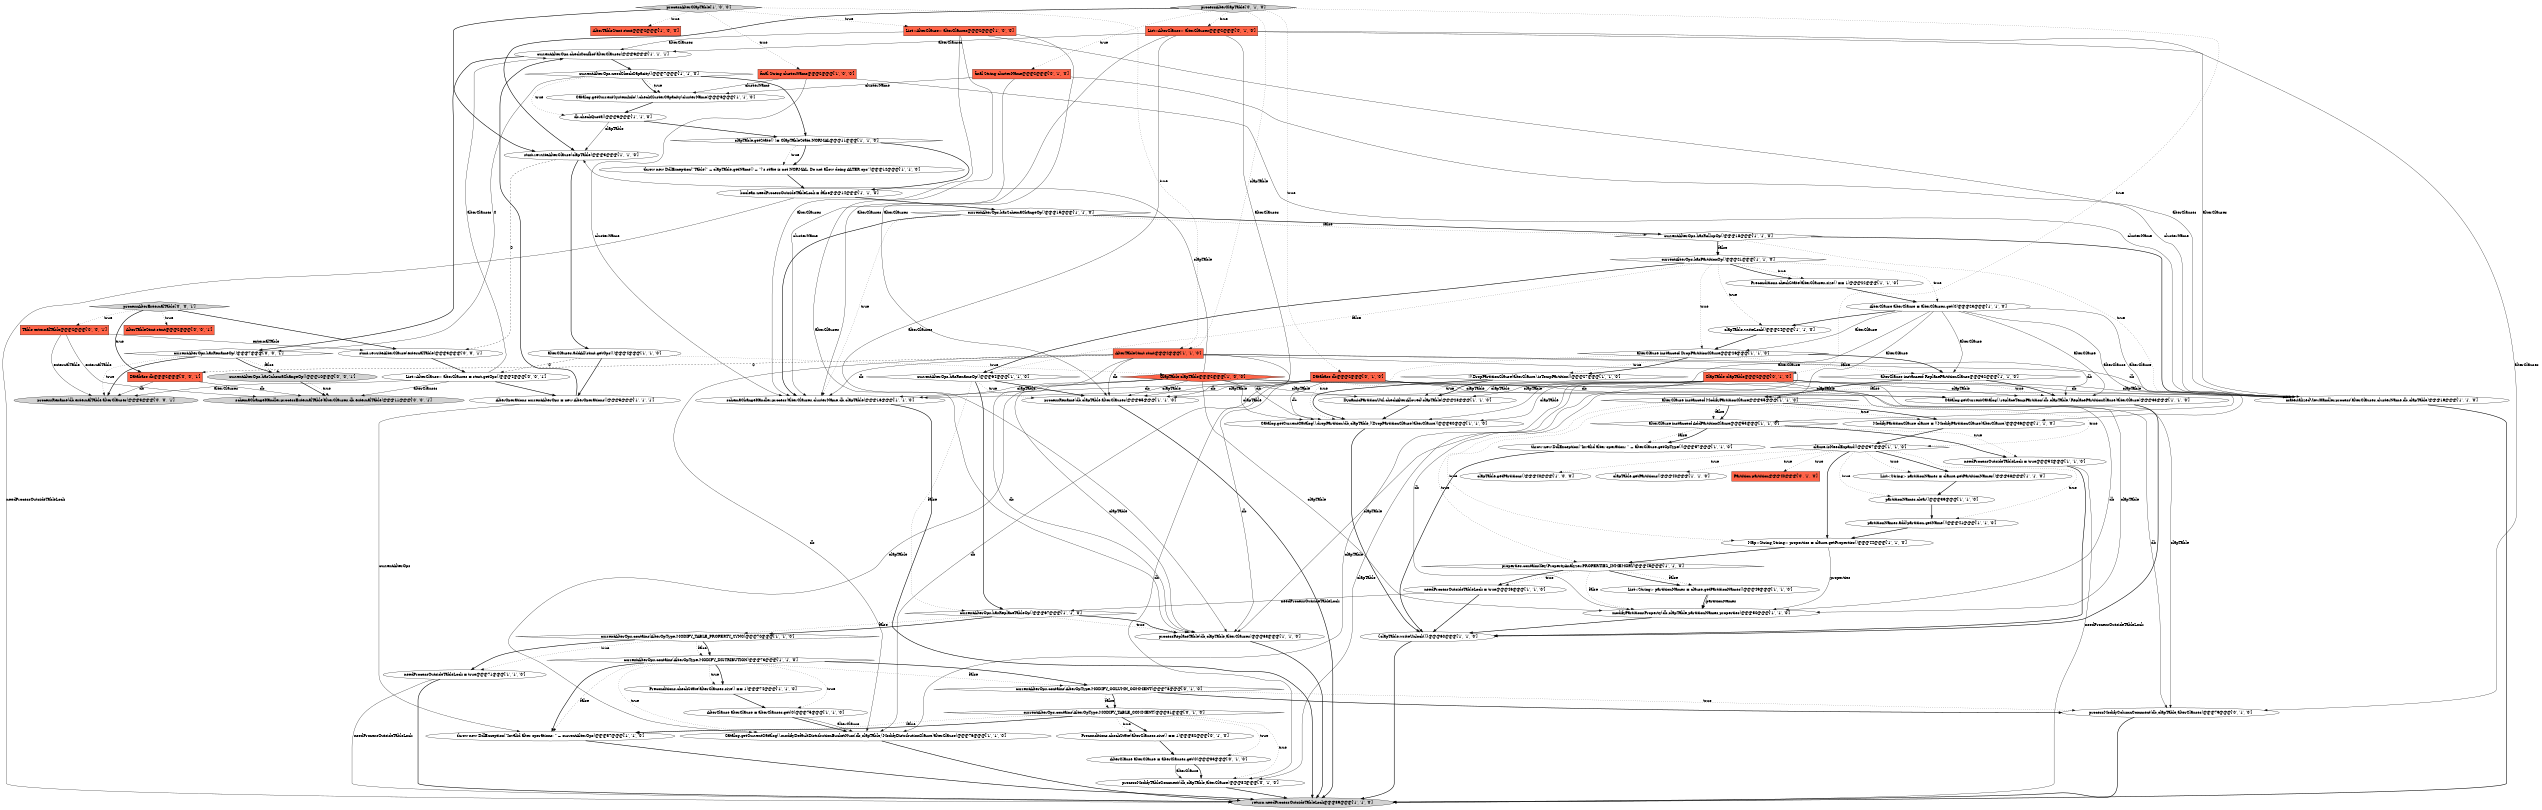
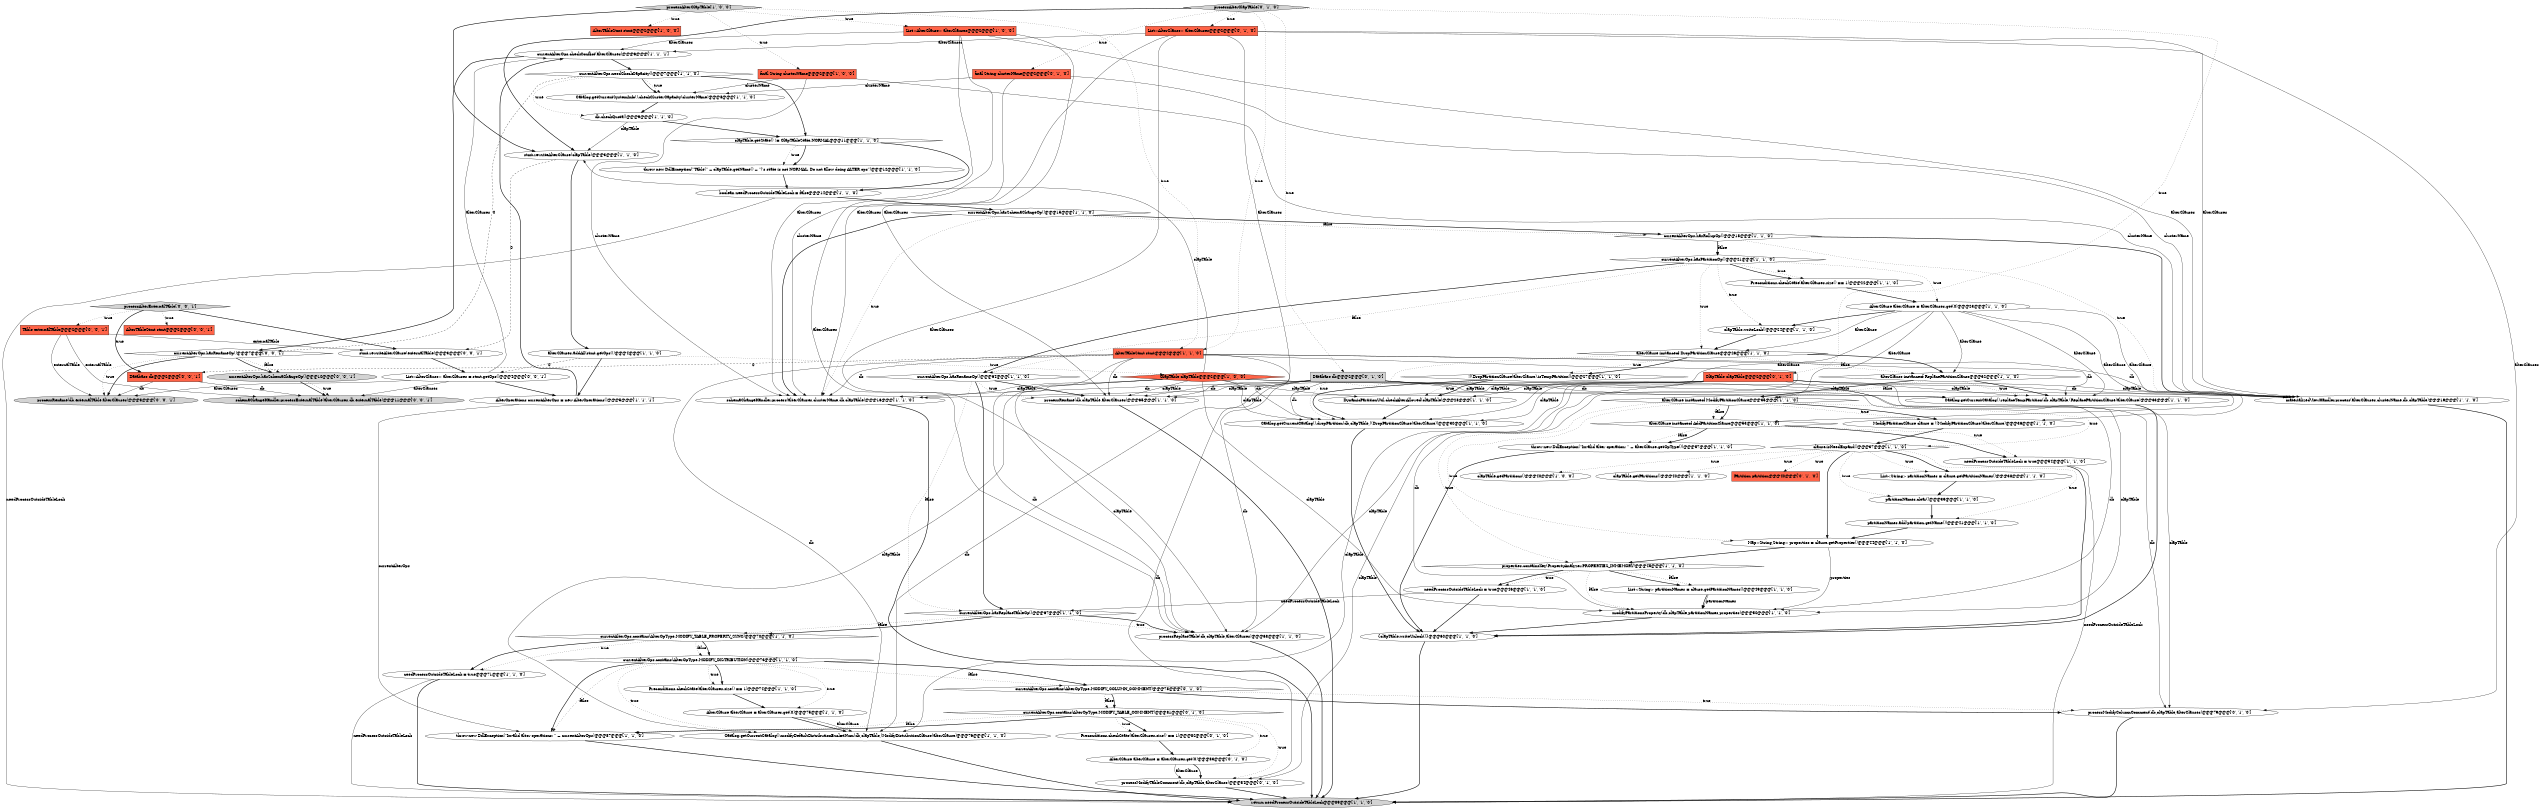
edge "processAlterOlapTable['0', '1', '0']" -> "AlterTableStmt stmt@@@2@@@['1', '1', '0']": label "olapTable" -> "true"
edge "currentAlterOps.needCheckCapacity()@@@7@@@['1', '1', '0']" -> "currentAlterOps.hasRenameOp()@@@7@@@['0', '0', '1']": style solid -> dashed
node "Database db@@@2@@@['0', '1', '0']": fillcolor tomato -> lightgray
